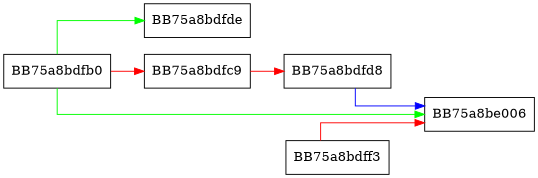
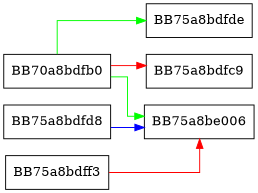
node "BB75a8bdfb0": label "BB75a8bdfb0" -> "BB70a8bdfb0"
edge "BB75a8bdfc9" -> "BB75a8bdfd8": removed
